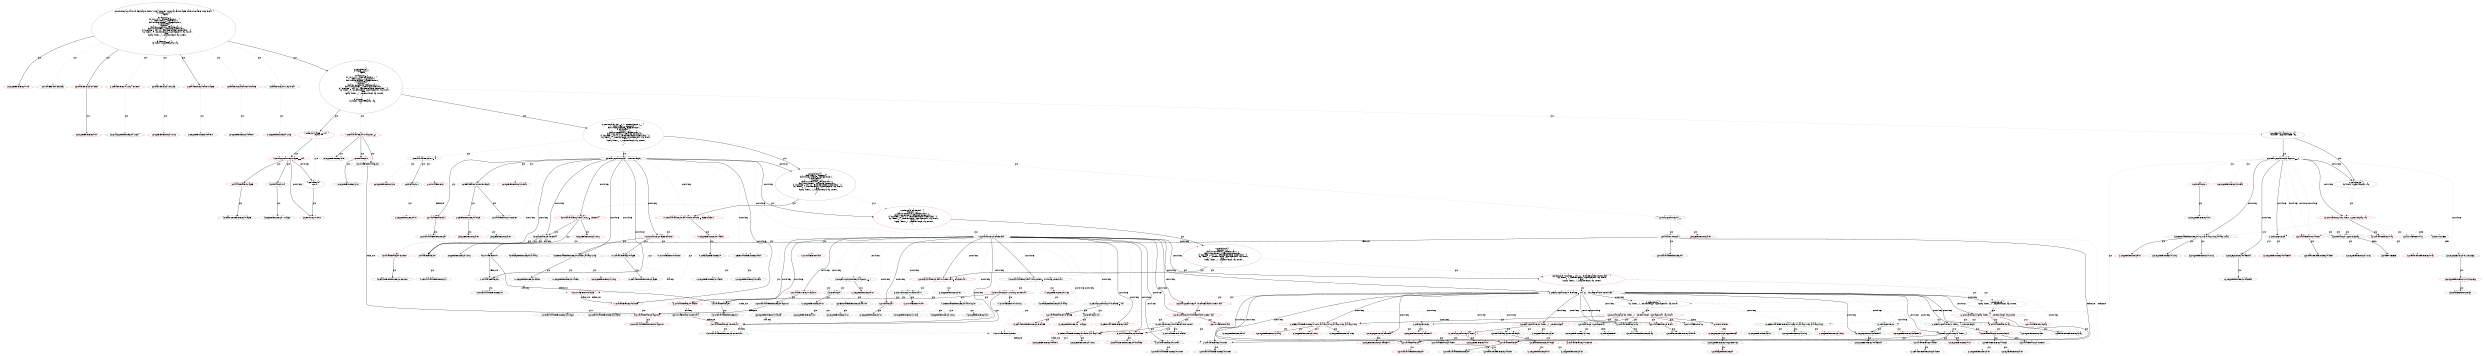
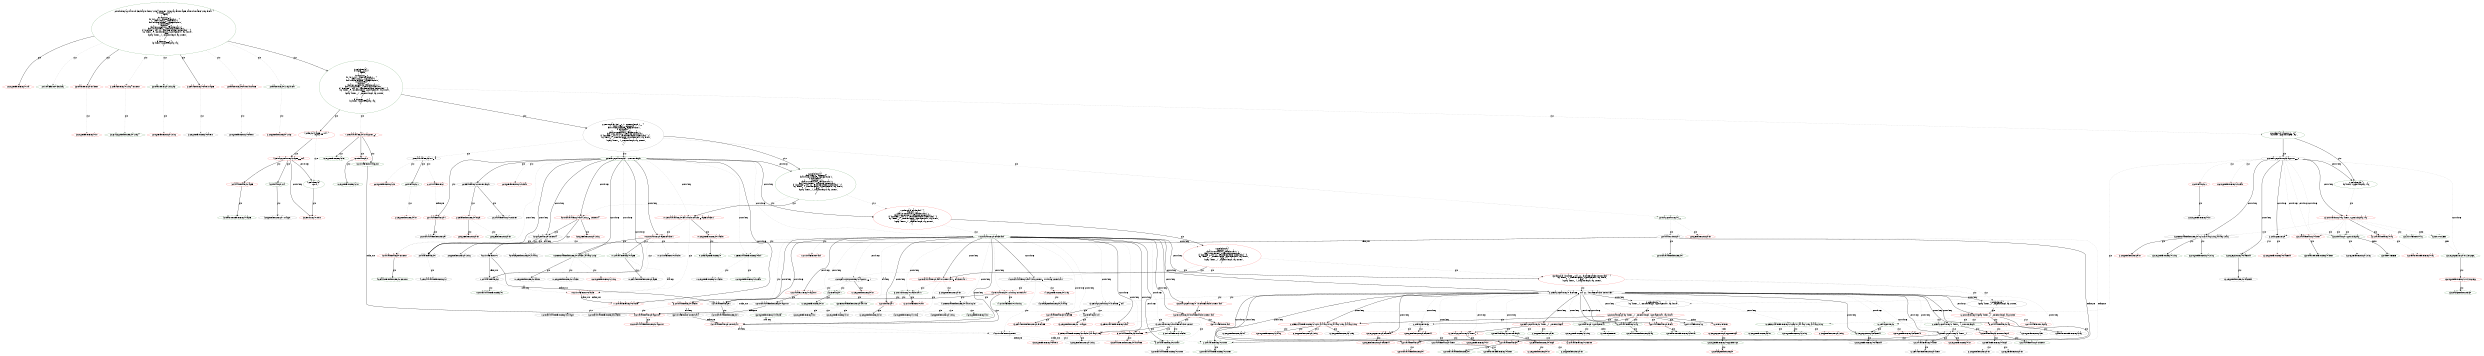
edge "3:CtParameterImpl@int lineNo" -> "3:CtTypeReferenceImpl@int": style bold -> dotted
edge "11:CtInvocationImpl@matcher.find()" -> "13:CtExecutableReferenceImpl@start(int)": label "Control Dep" -> "Data Dep"
node "14:CtLocalVariableReferenceImpl@contentStart": removed
